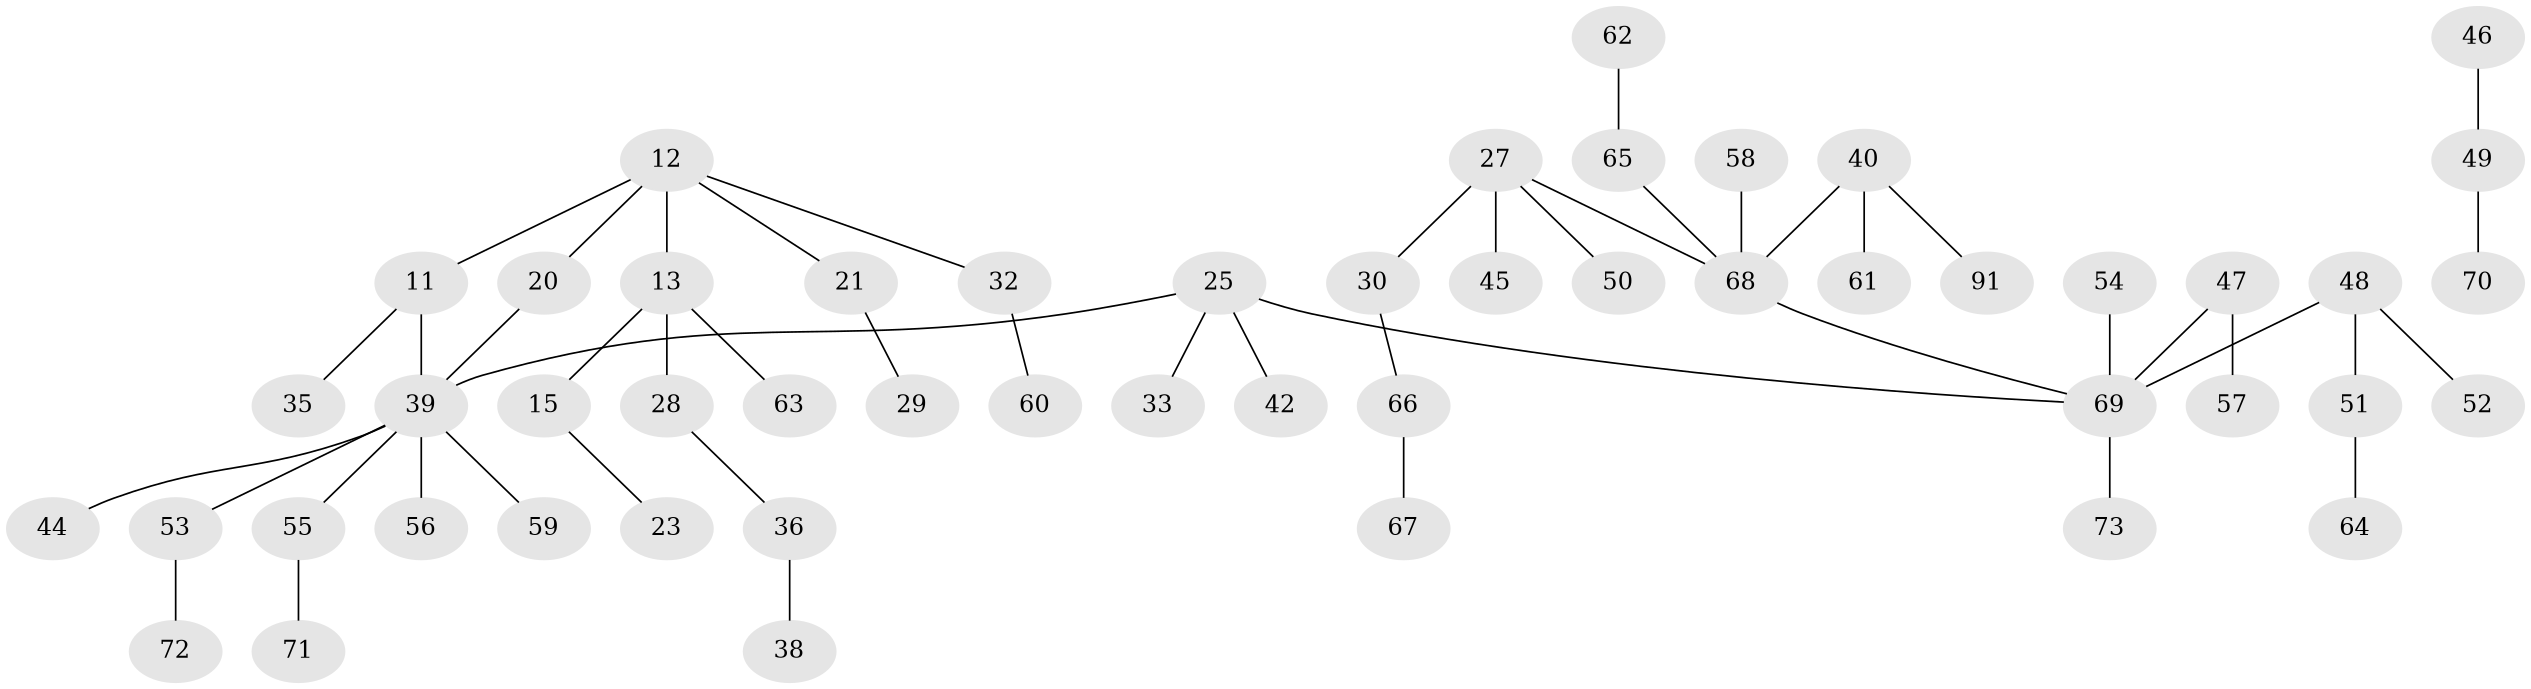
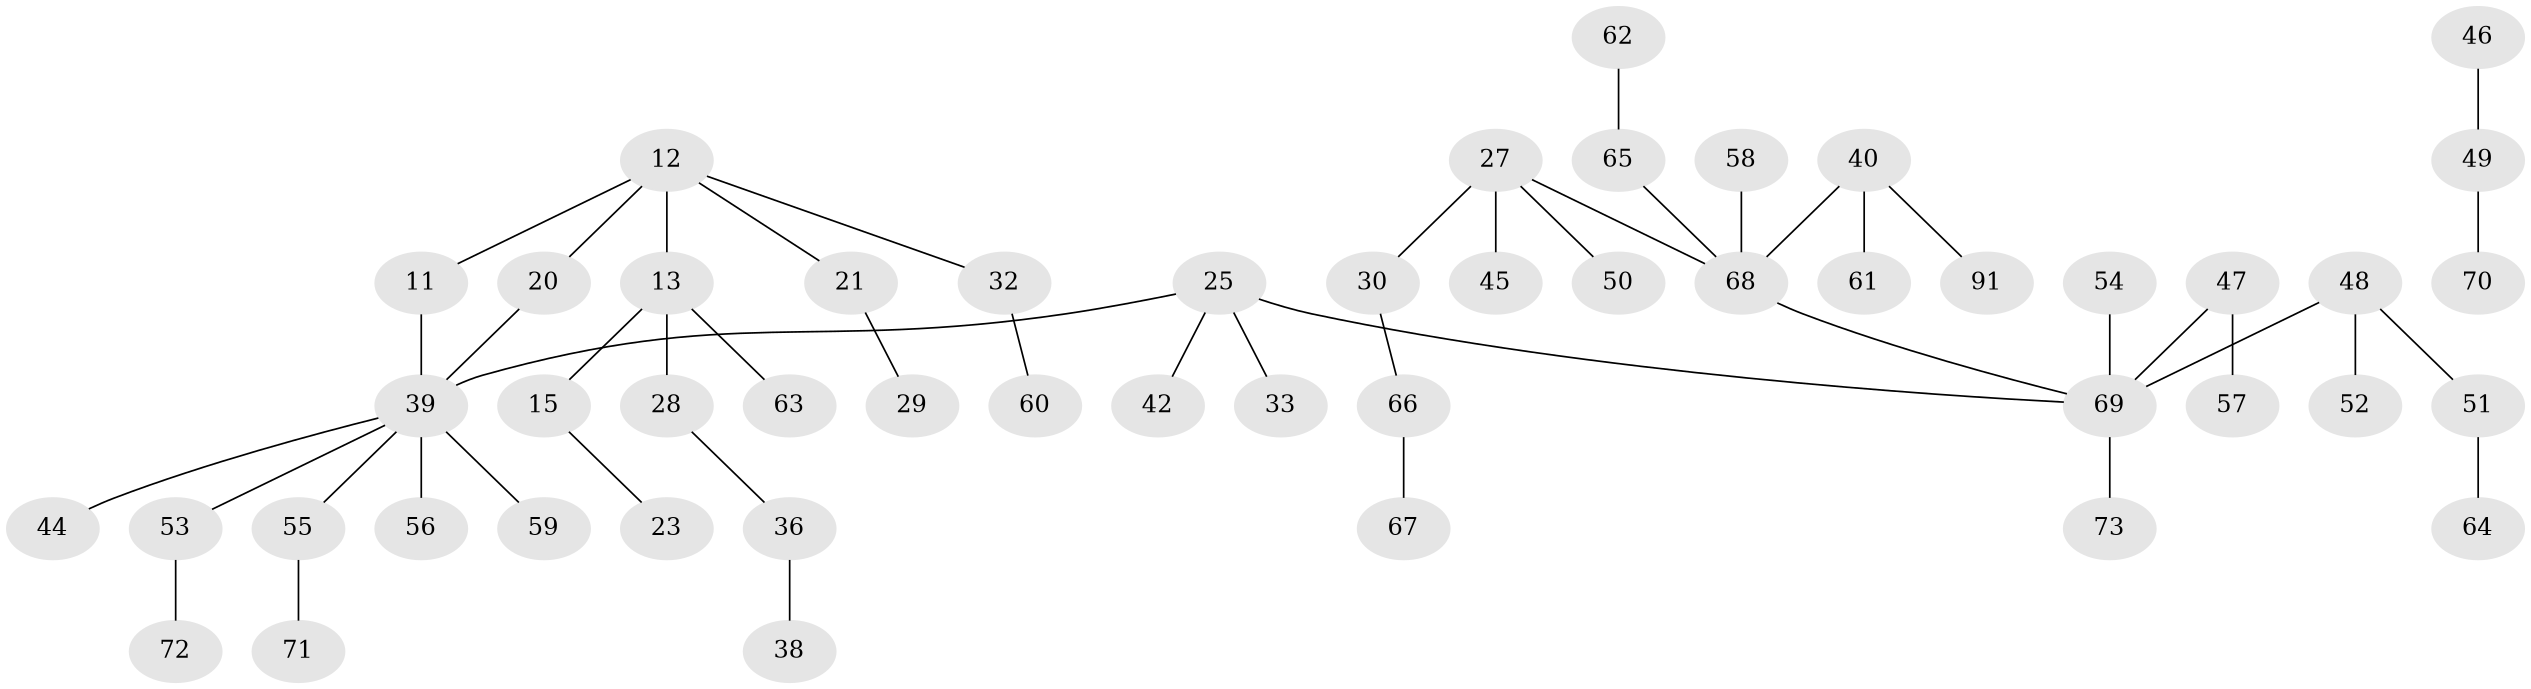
node "35": removed
